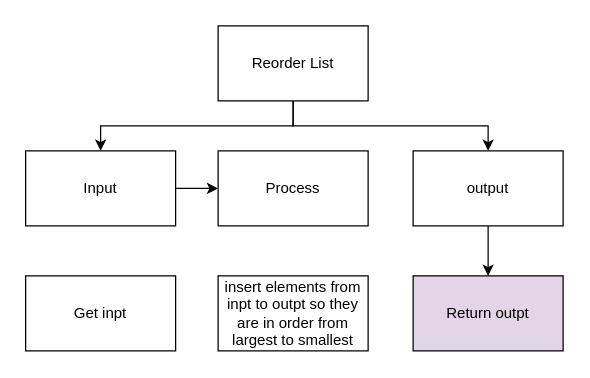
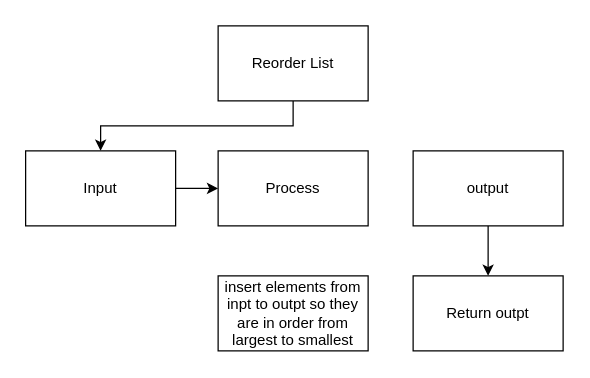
edge "Reorder List" -> "output": removed
node "Get inpt": removed
node "Return outpt": fillcolor #e1d5e7 -> #ffffff
